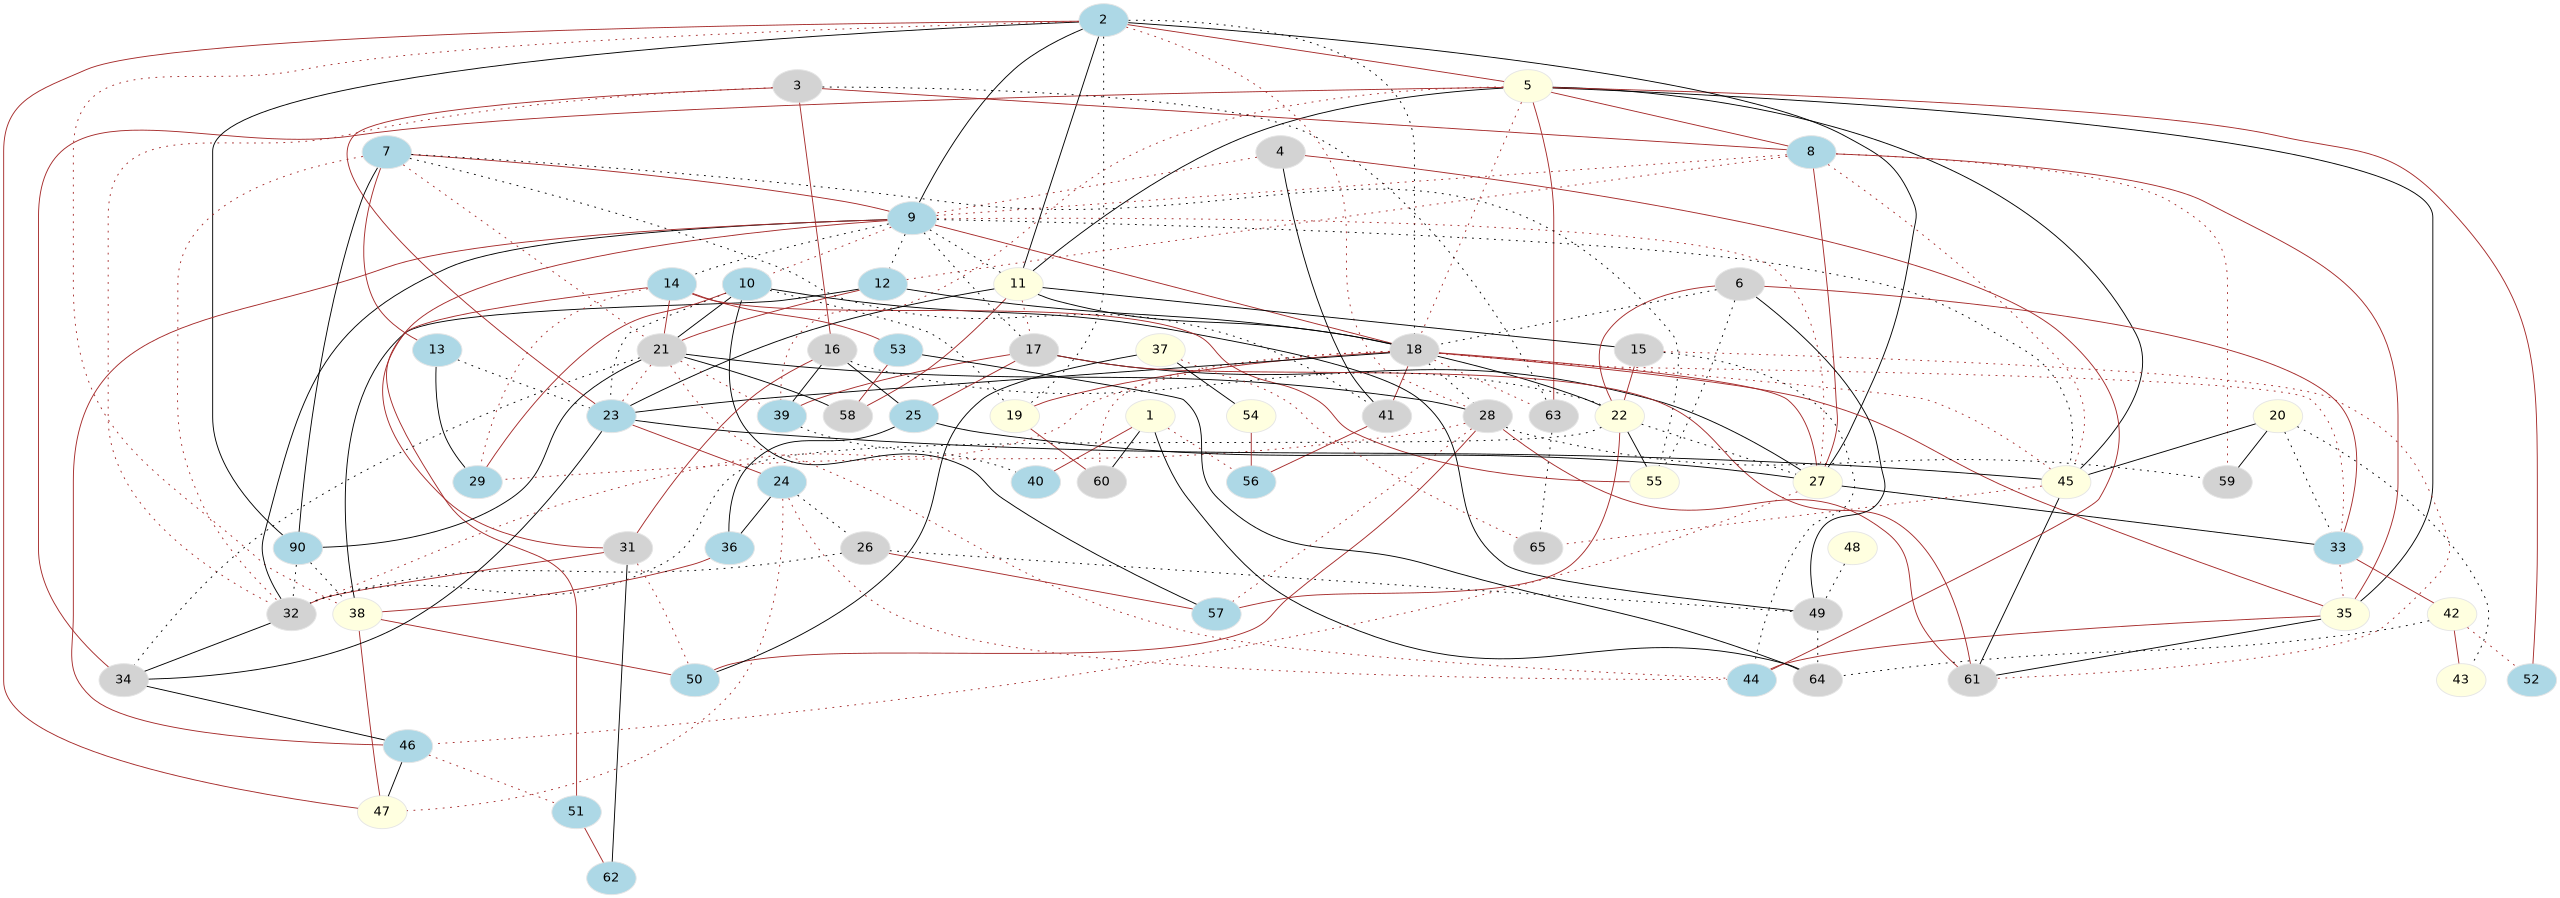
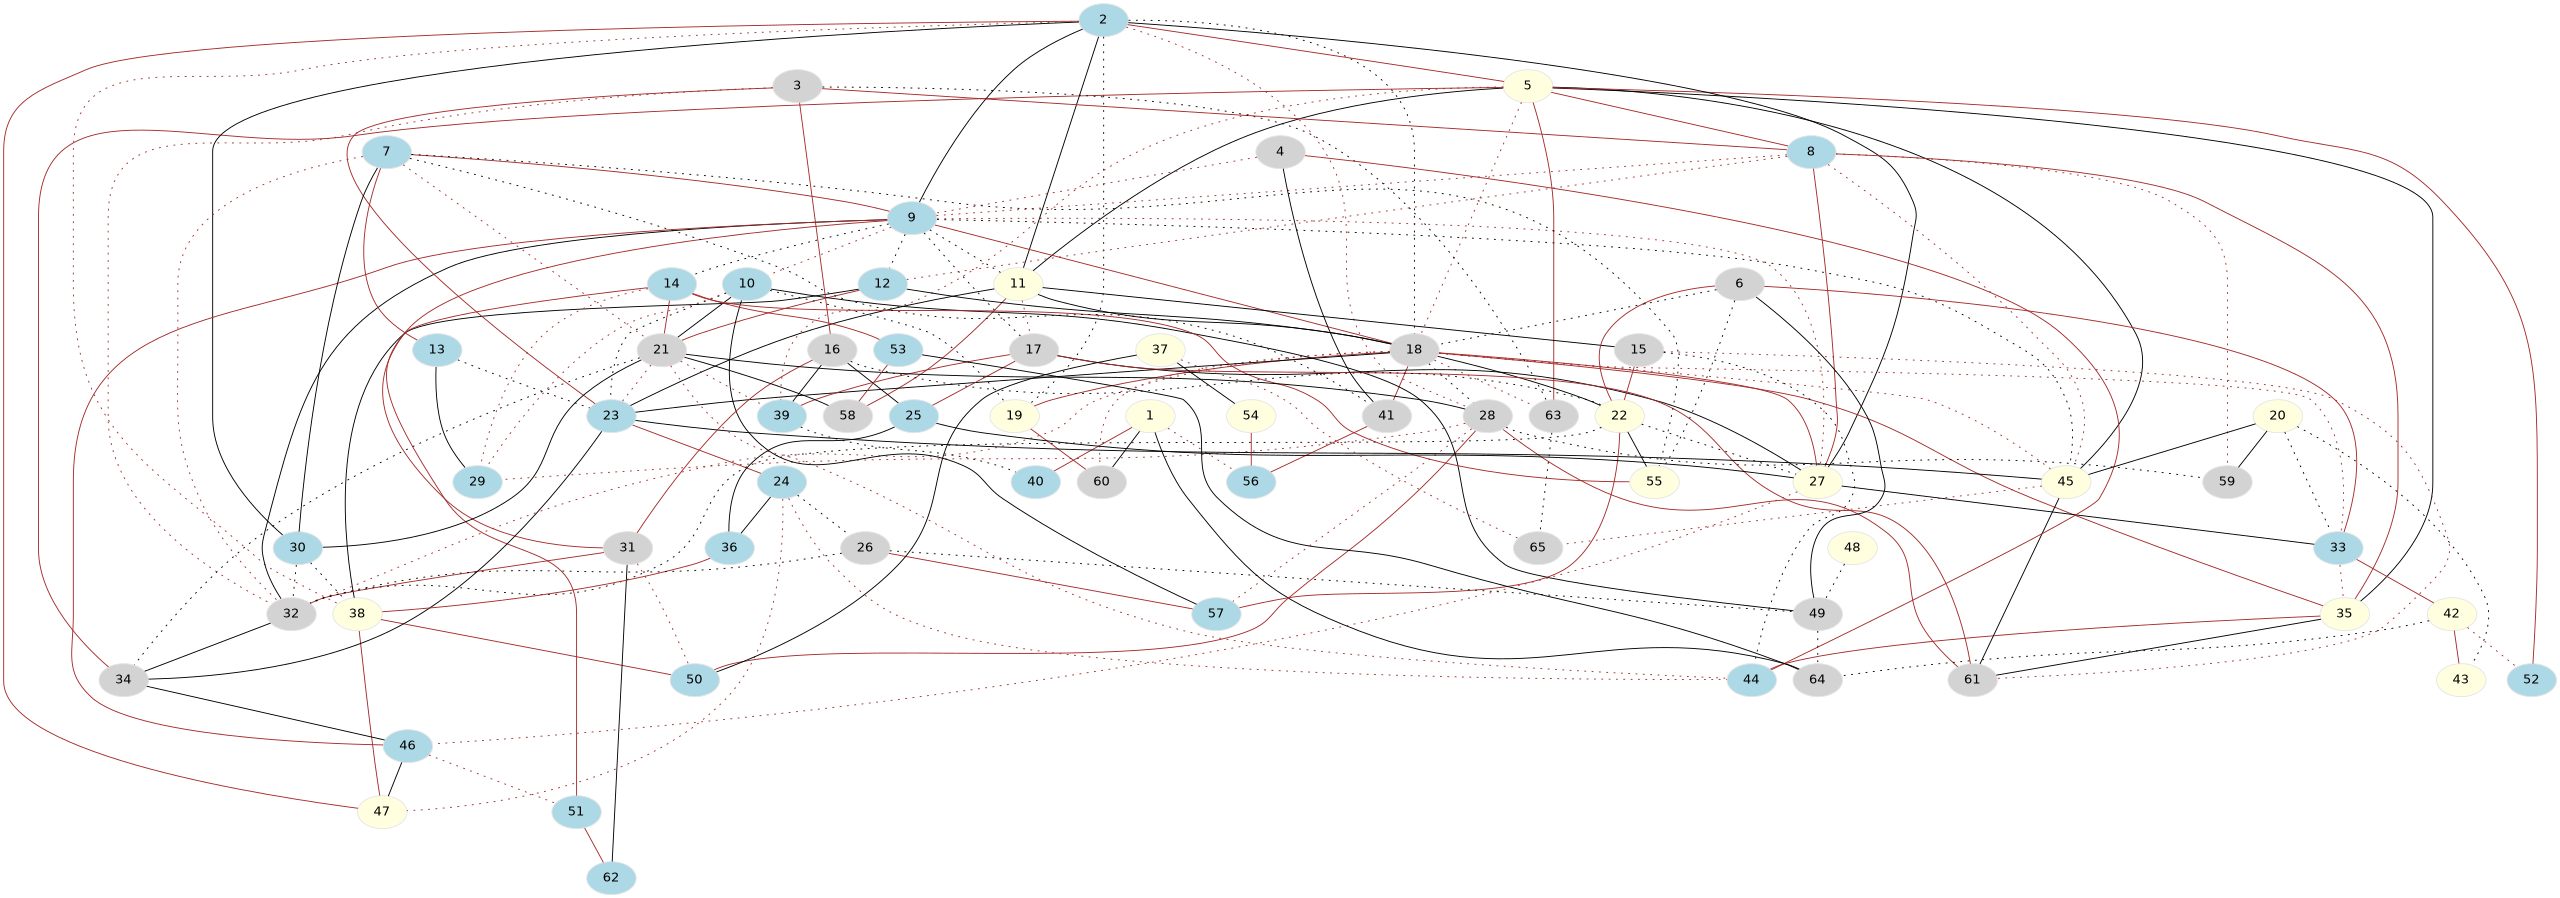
edge "10" -- "29": style solid -> dotted
node "90": label "90" -> "30"
